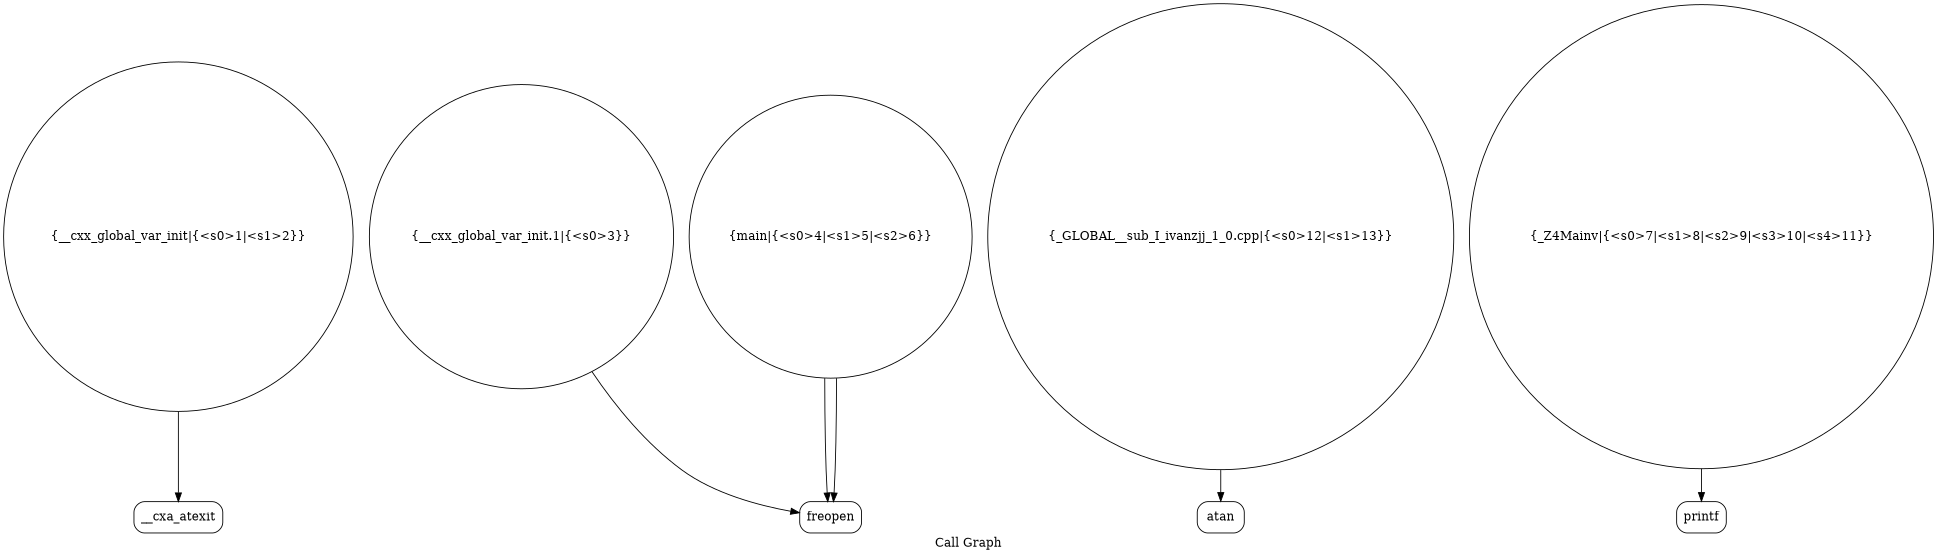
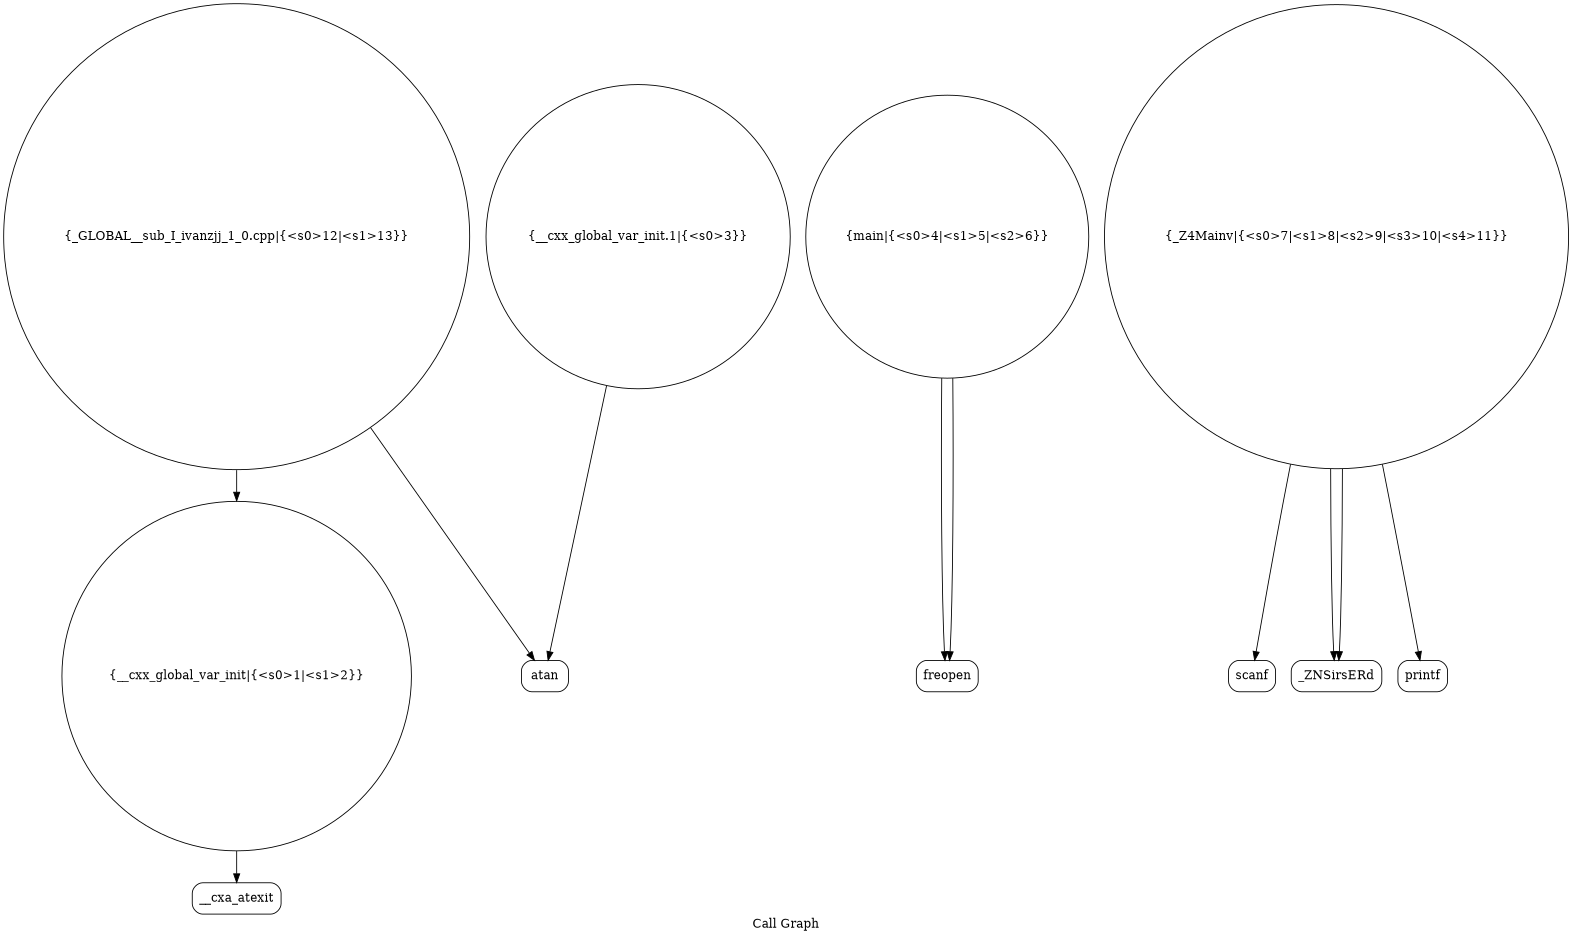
edge "{__cxx_global_var_init.1|{<s0>3}}" -> "freopen": now "{__cxx_global_var_init.1|{<s0>3}}" -> "atan"
edge "{_GLOBAL__sub_I_ivanzjj_1_0.cpp|{<s0>12|<s1>13}}" -> "{__cxx_global_var_init|{<s0>1|<s1>2}}": added
node "scanf": added
node "_ZNSirsERd": added
